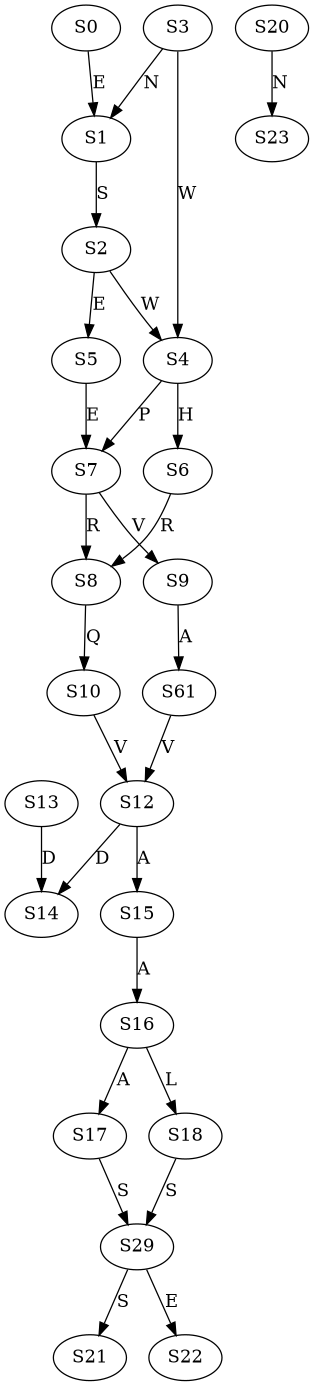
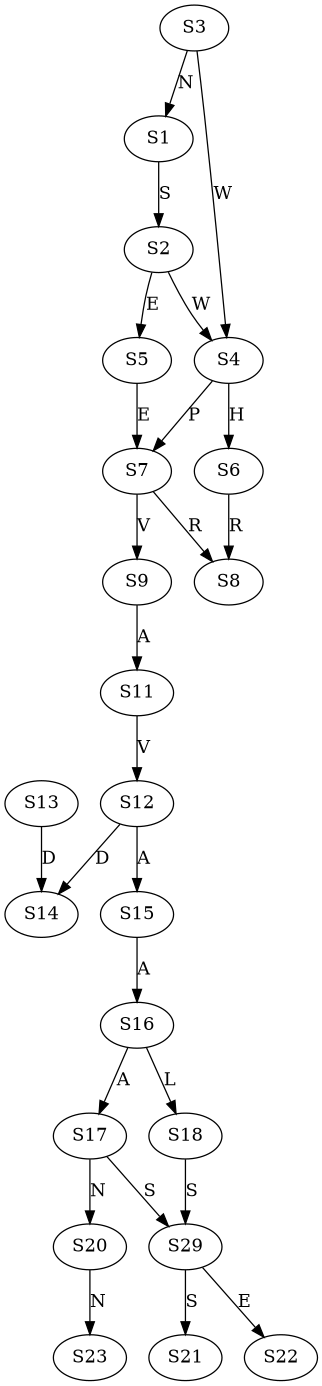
node "S0": removed
node "S10": removed
node "S61": label "S61" -> "S11"
edge "S17" -> "S20": added, label "N"
